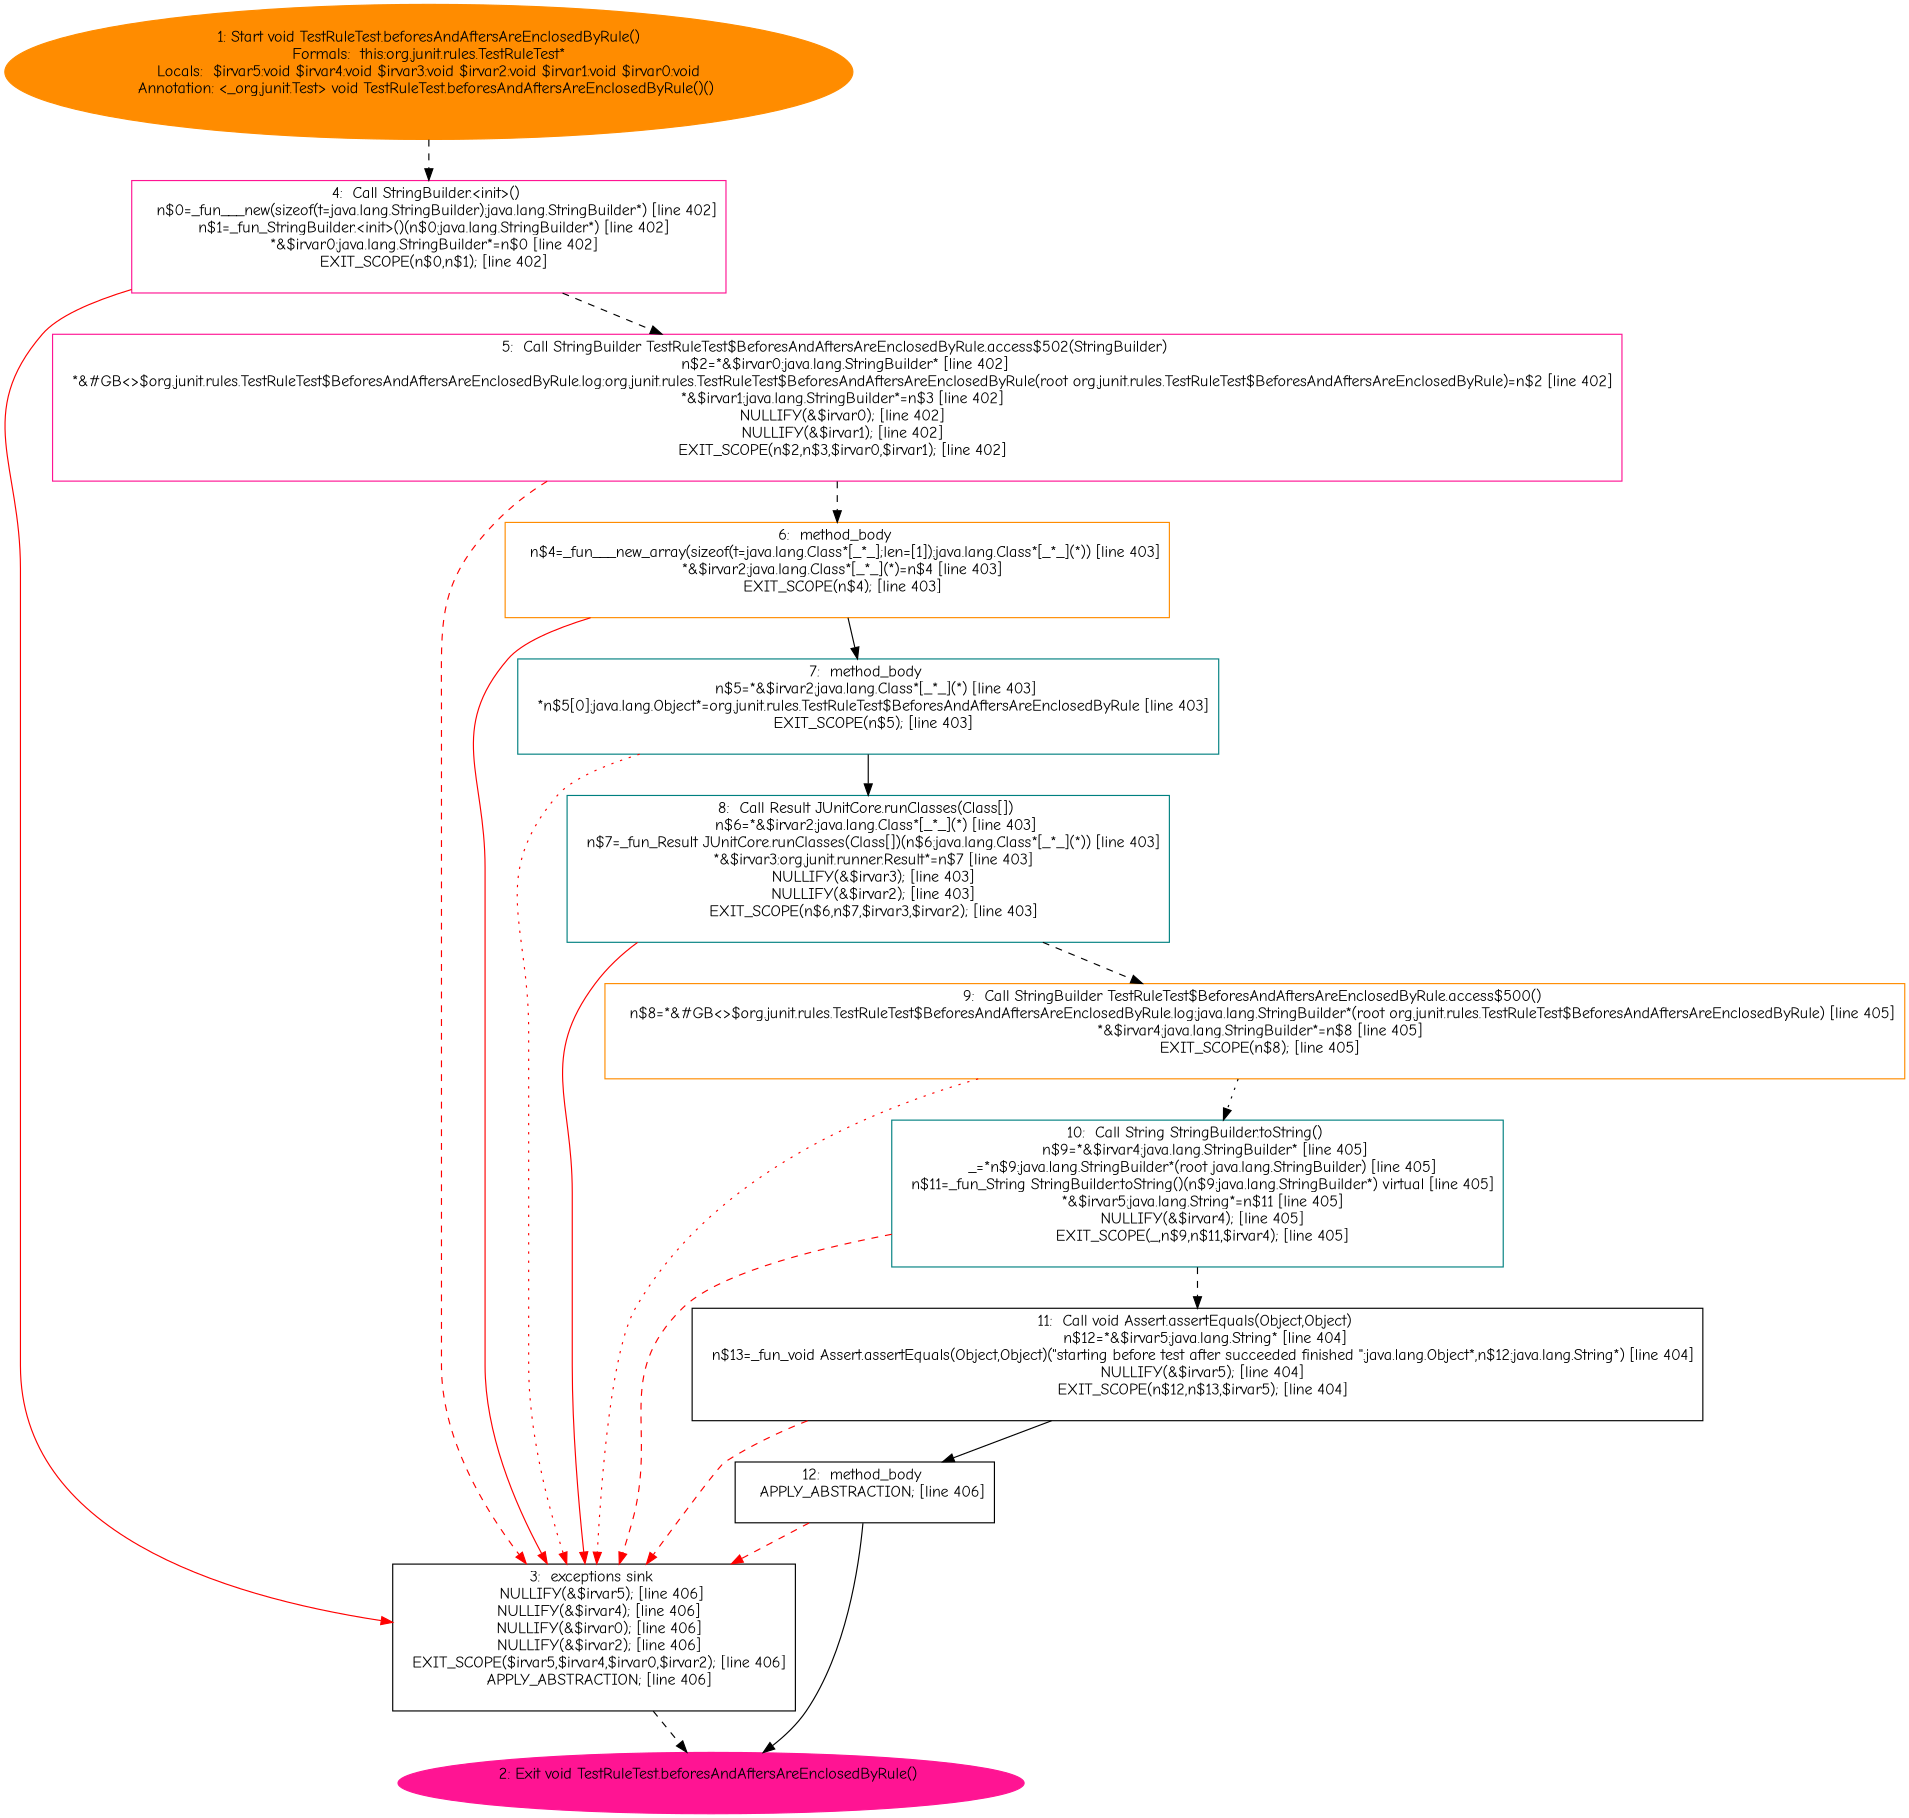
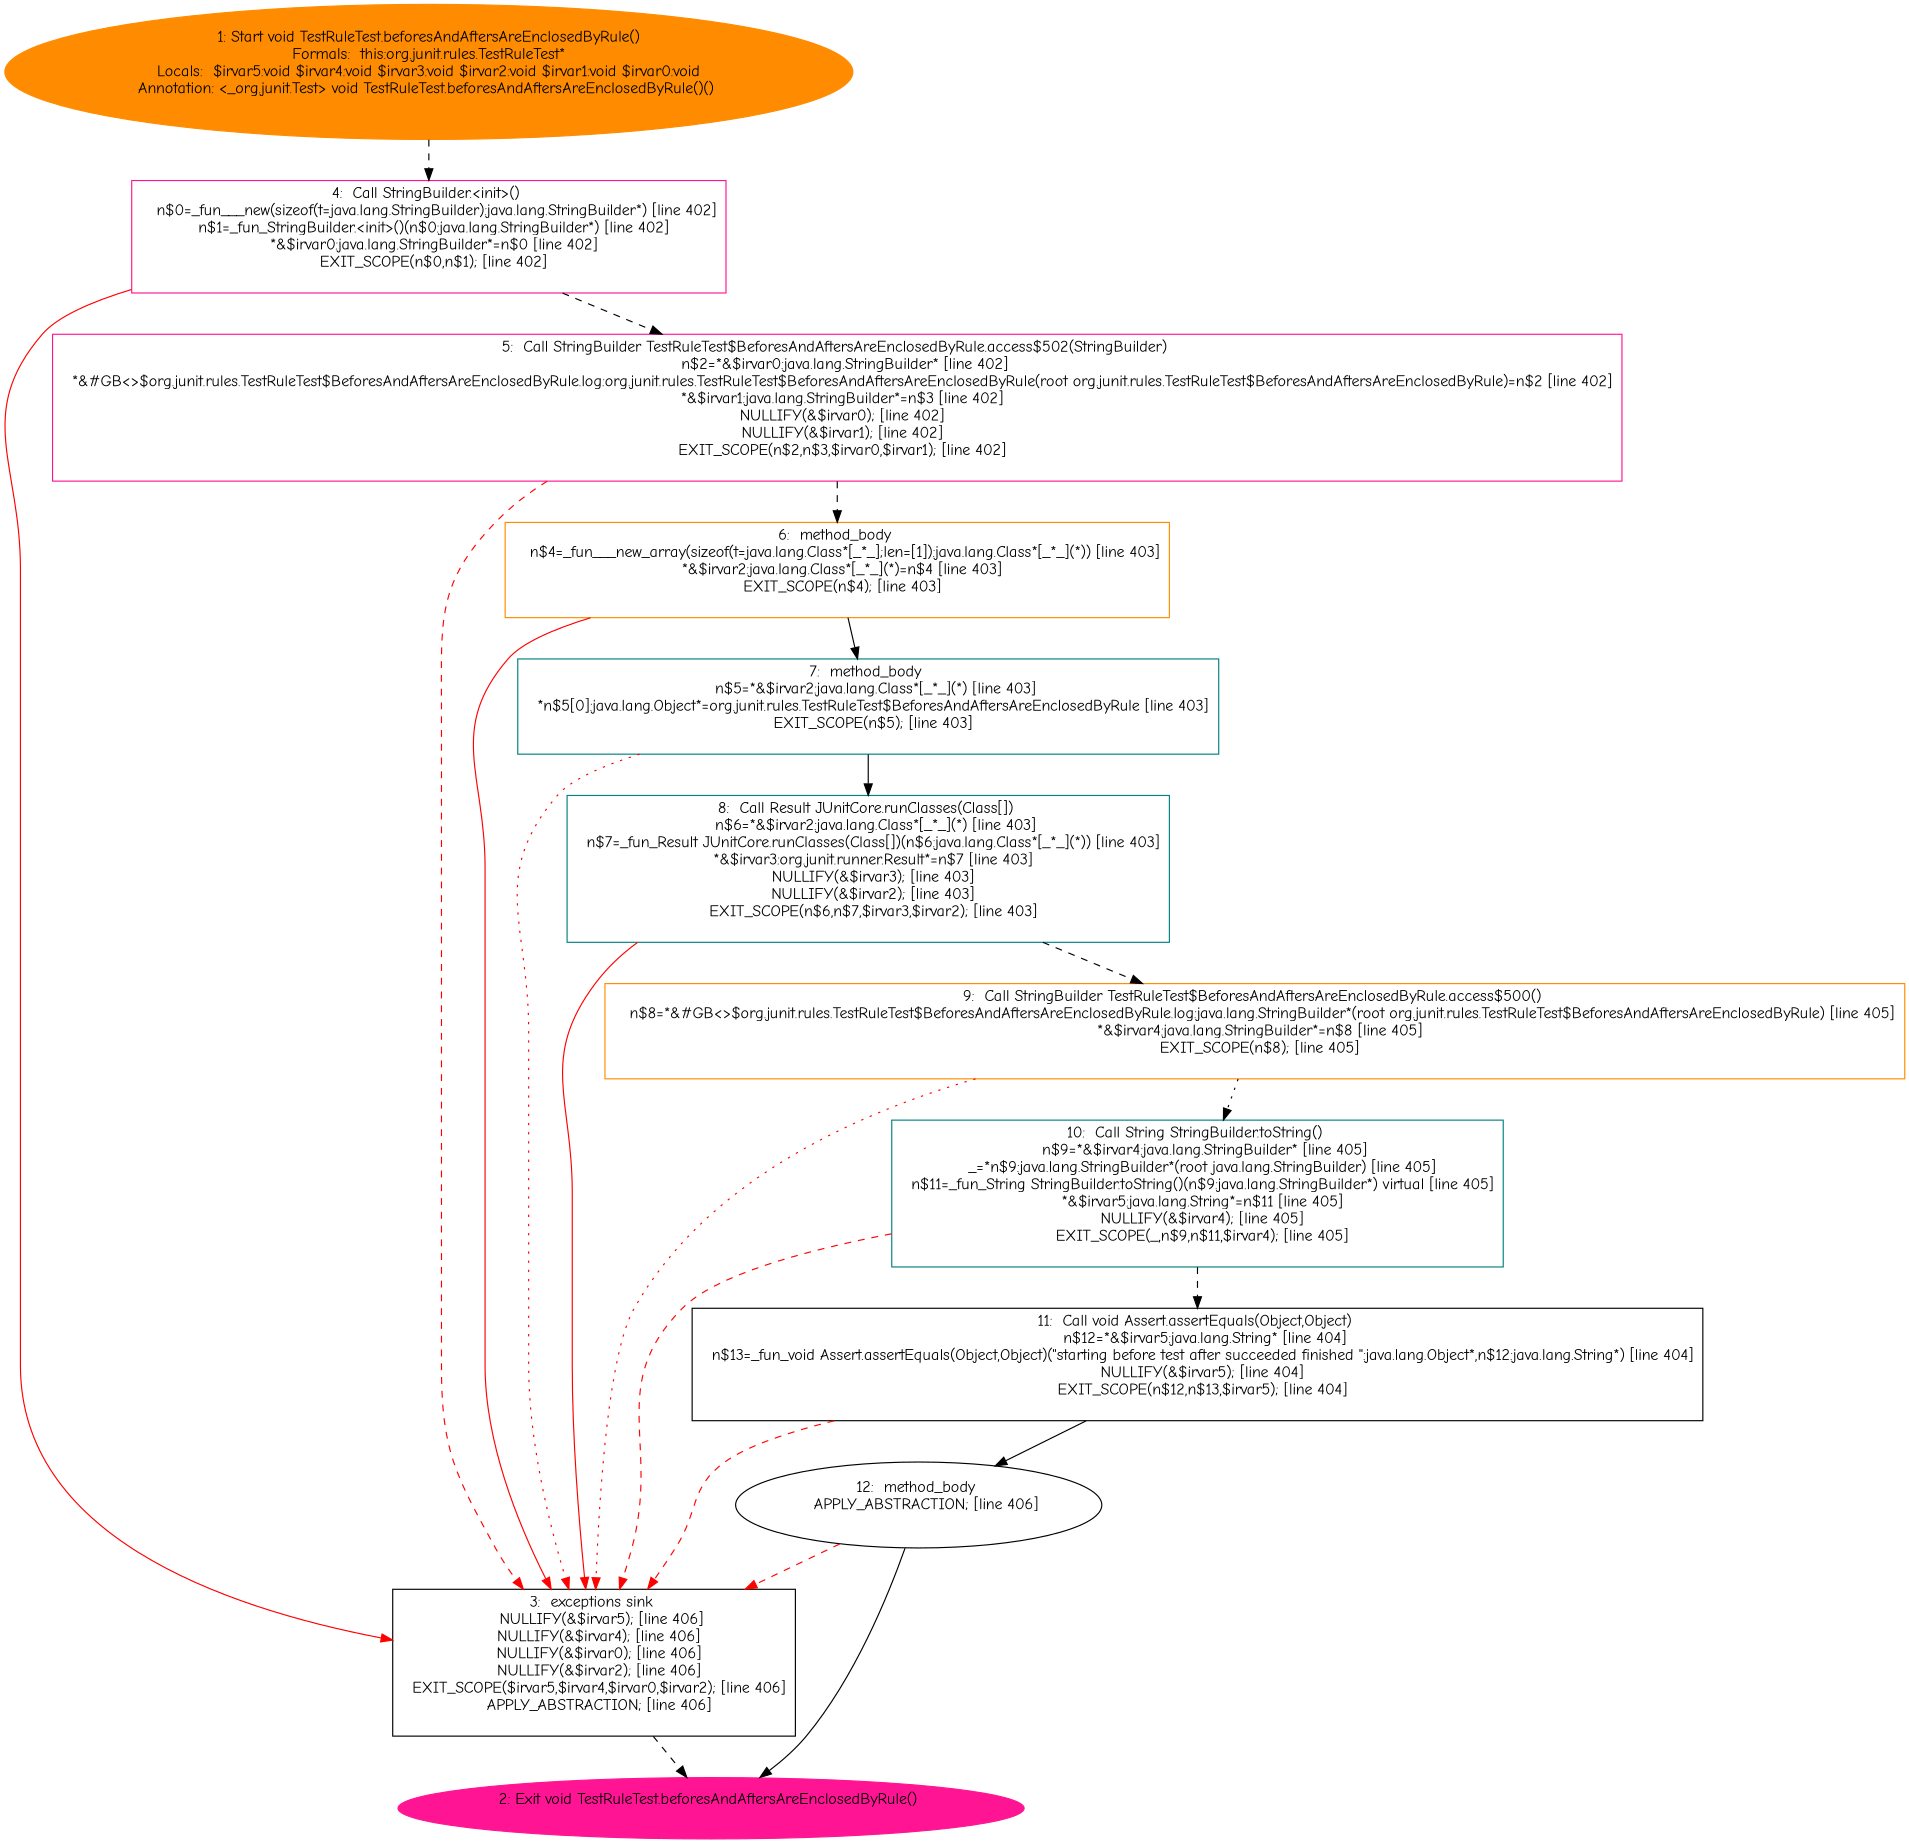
node "12:  method_body APPLY_ABSTRACTION; [line 406]": shape box -> ellipse
